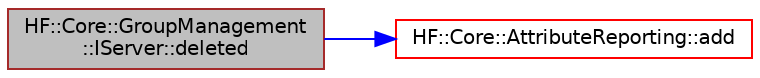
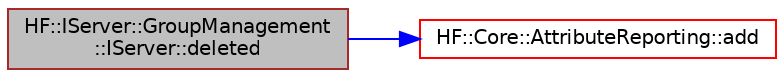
node "HF::Core::GroupManagement ::IServer::deleted": label "HF::Core::GroupManagement ::IServer::deleted" -> "HF::IServer::GroupManagement ::IServer::deleted"
